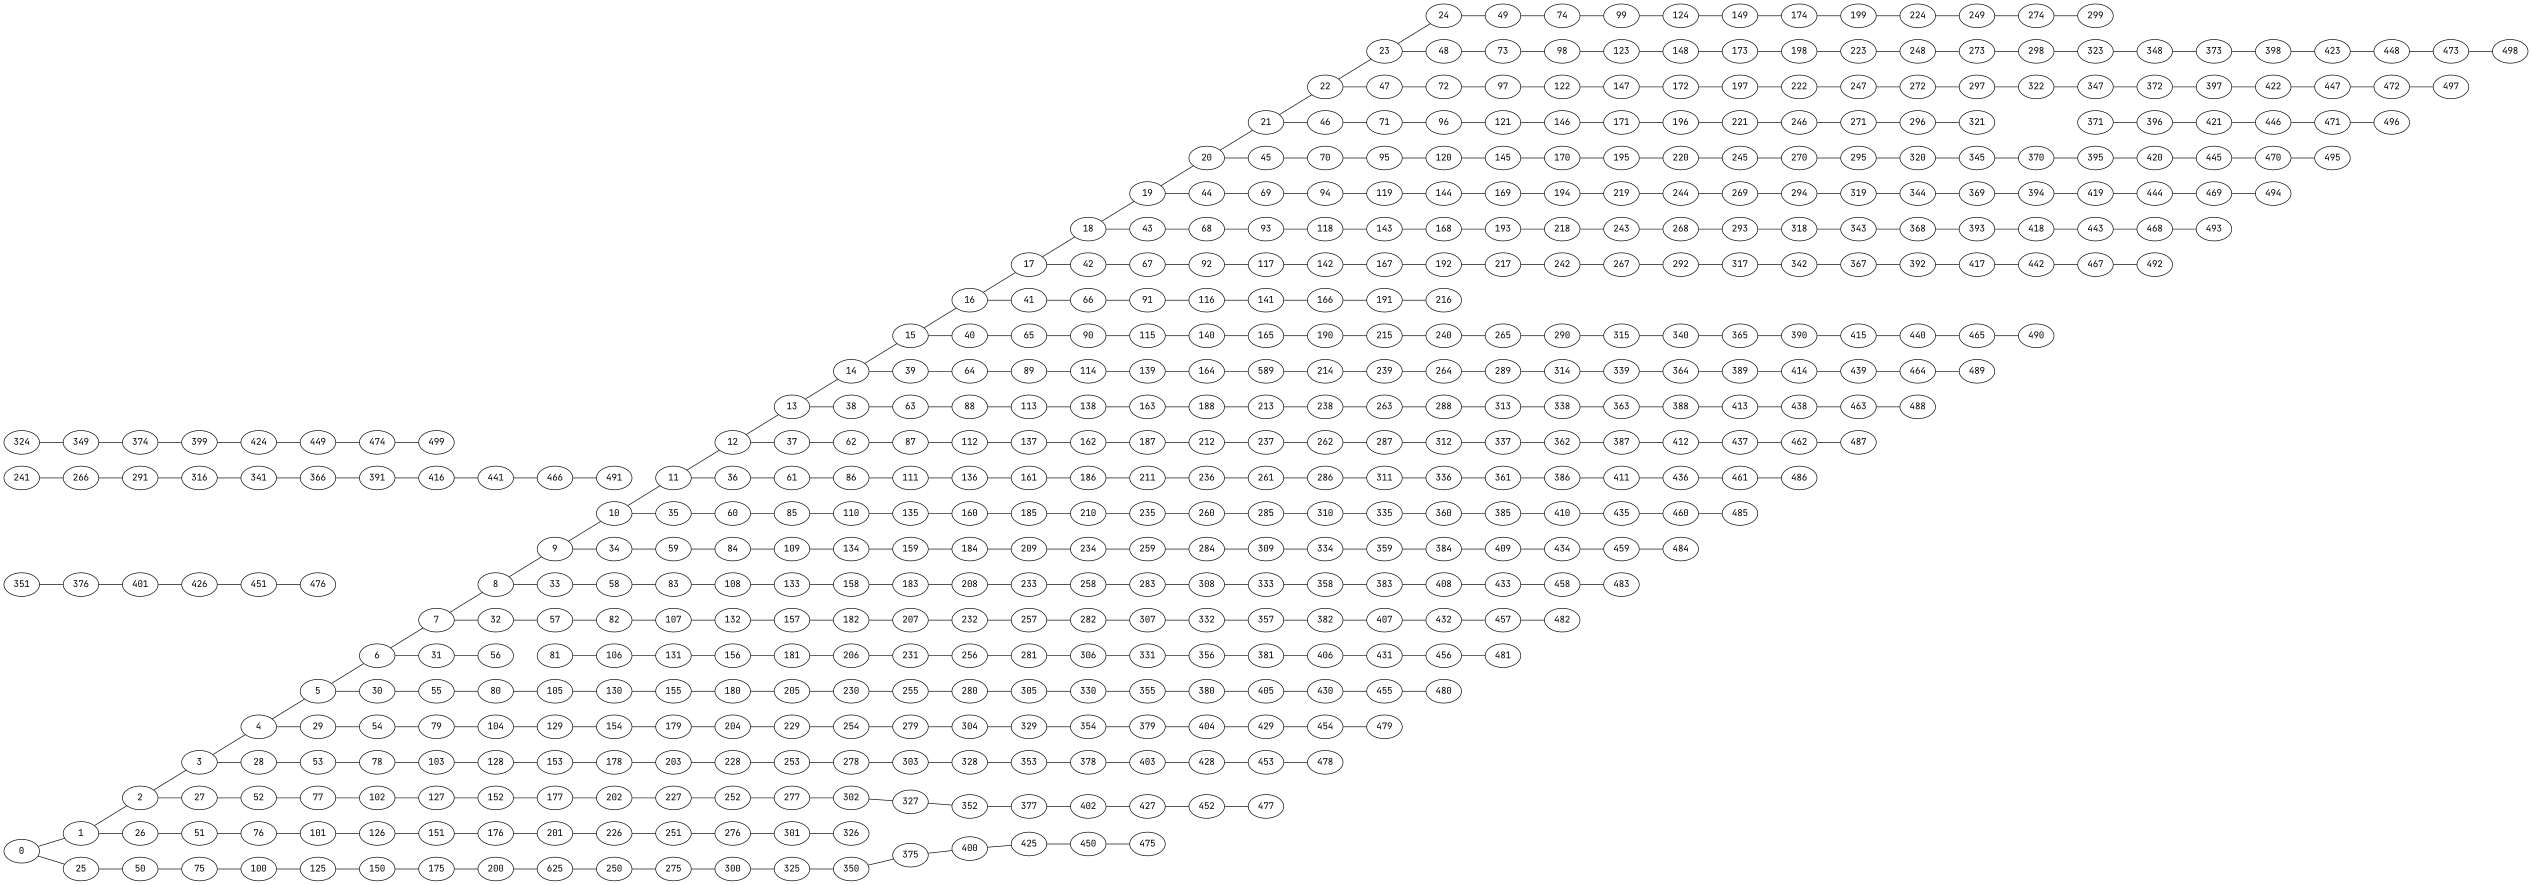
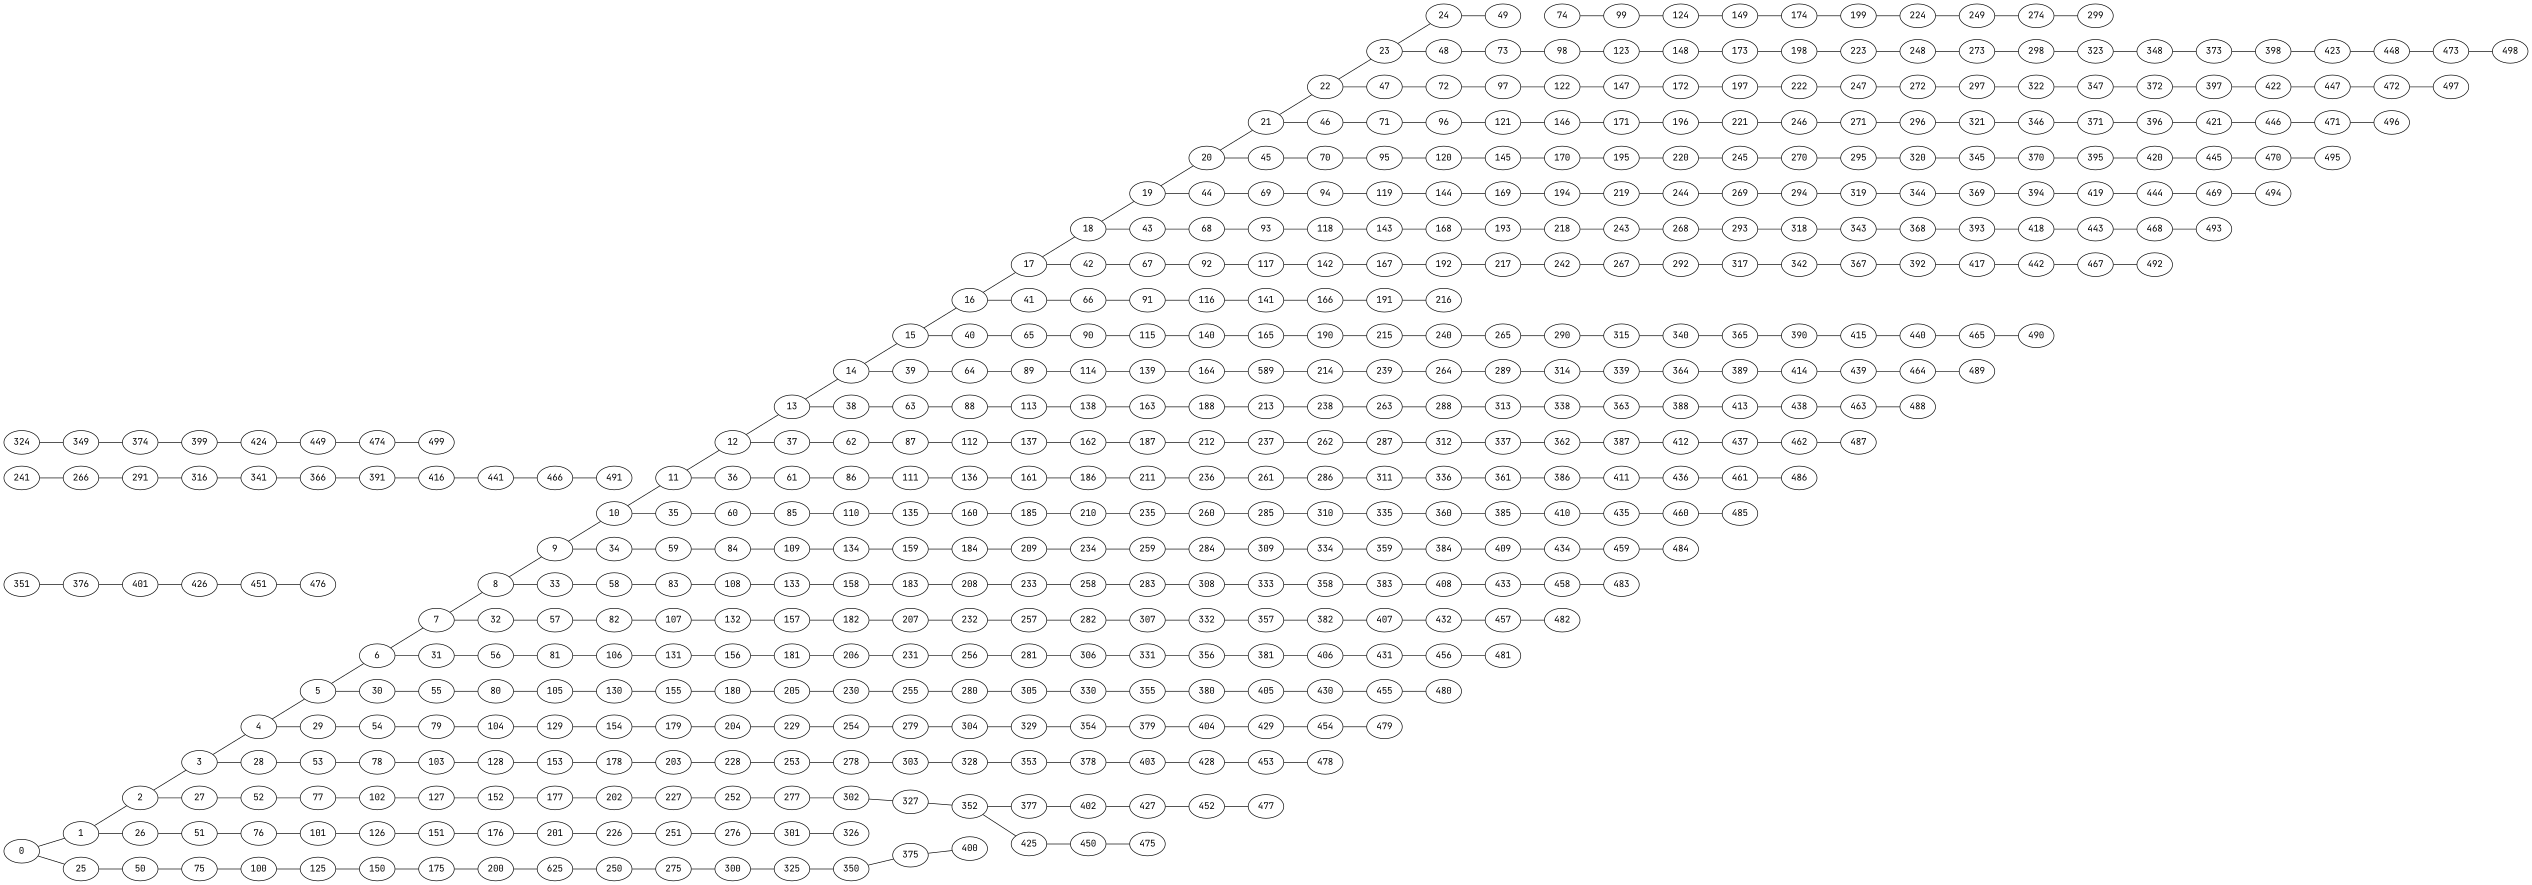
edge "49" -- "74": removed
node "346": added
edge "56" -- "81": added
edge "425" -- "400": now "425" -- "352"
